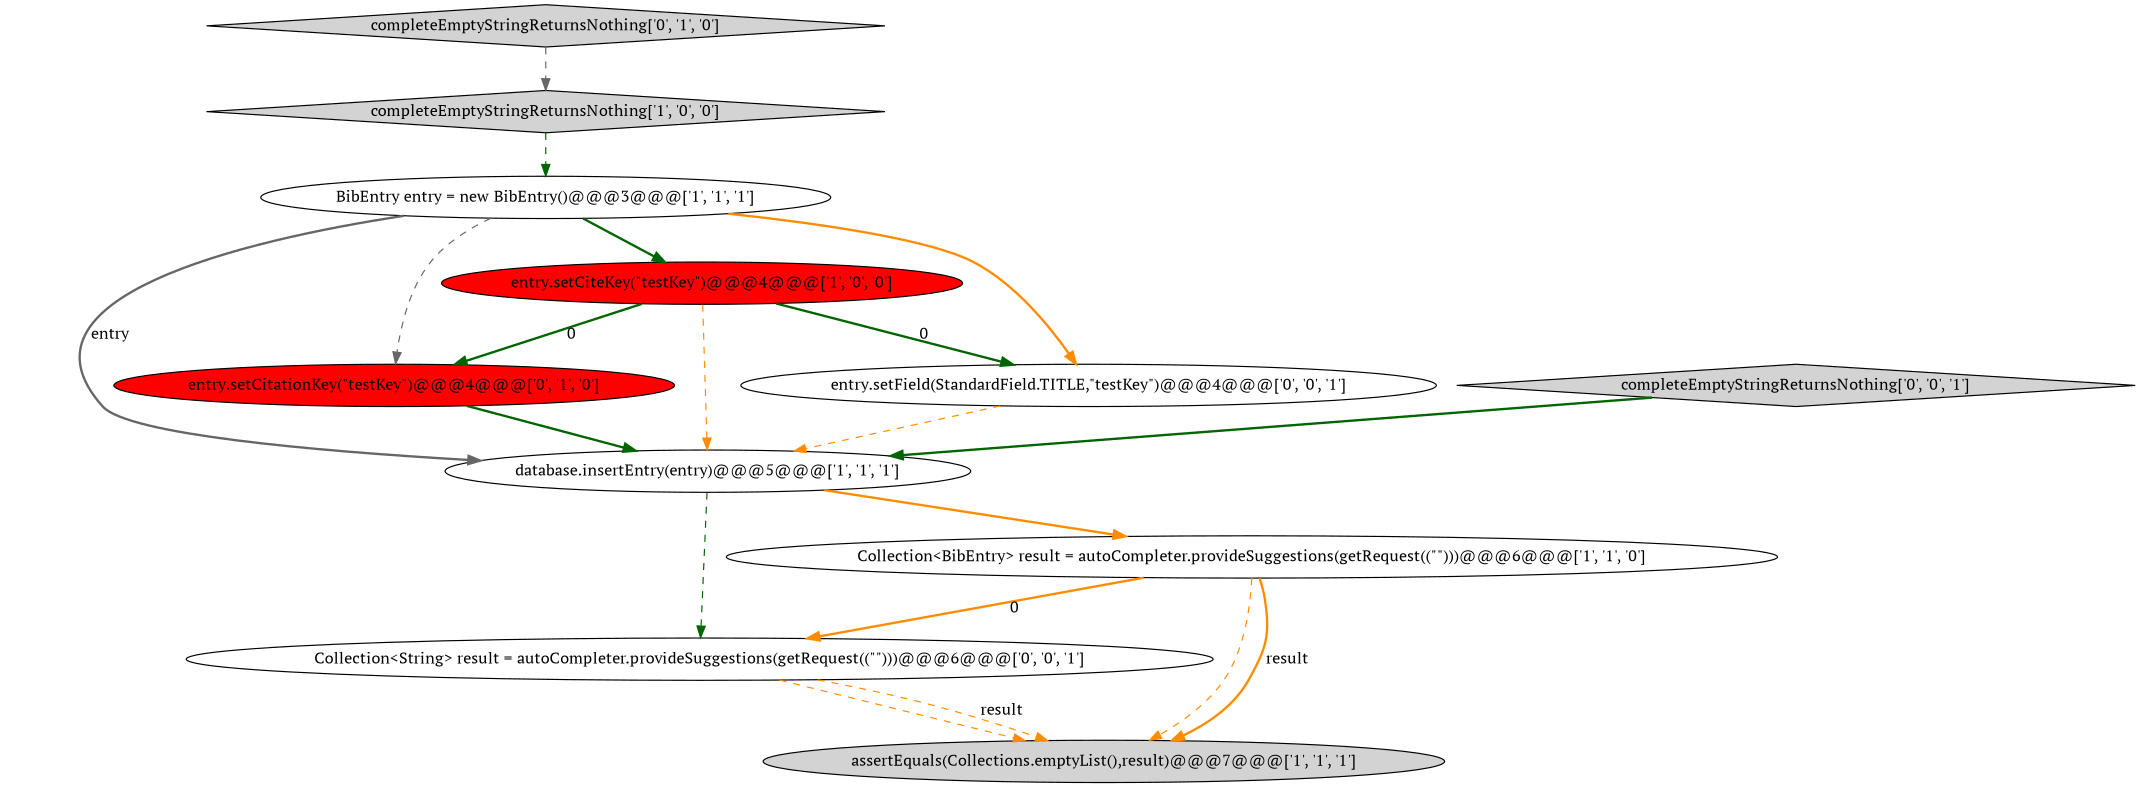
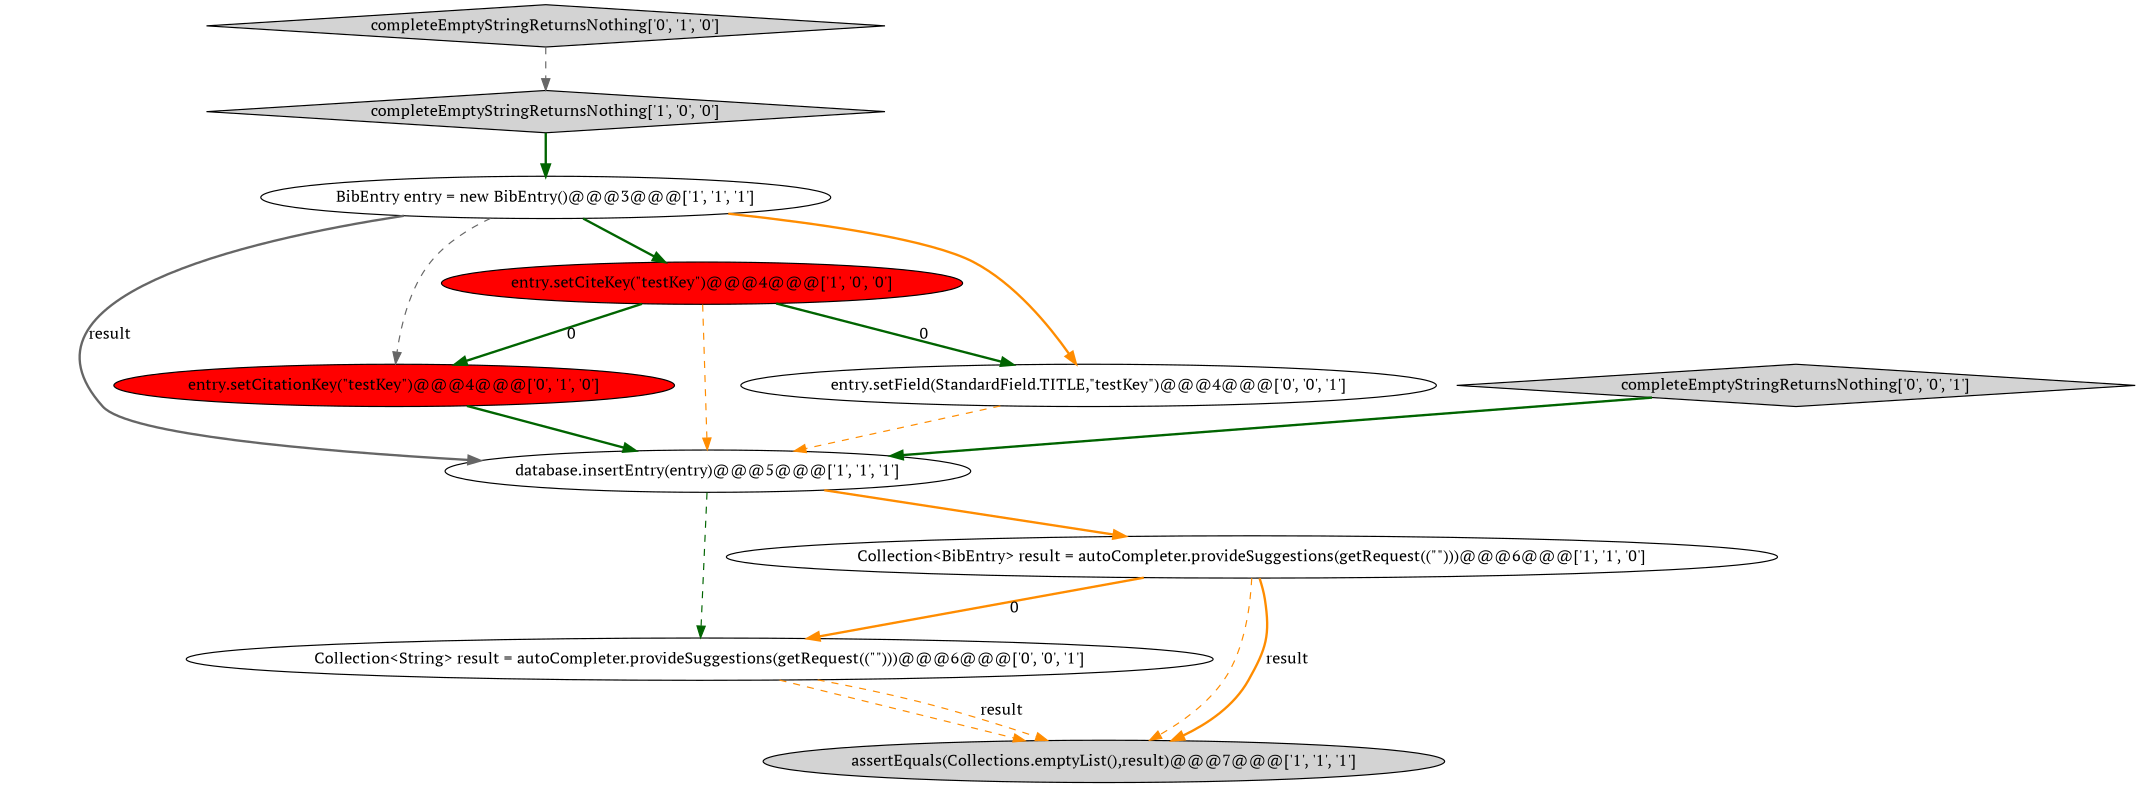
edge "completeEmptyStringReturnsNothing['1', '0', '0']" -> "BibEntry entry = new BibEntry()@@@3@@@['1', '1', '1']": style dashed -> bold
edge "BibEntry entry = new BibEntry()@@@3@@@['1', '1', '1']" -> "database.insertEntry(entry)@@@5@@@['1', '1', '1']": label "entry" -> "result"
